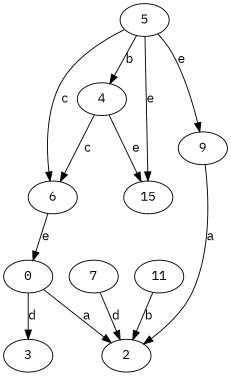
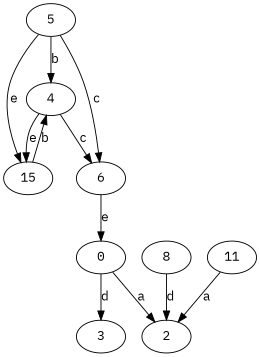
edge "15" -> "4": added, label "b"
node "9": removed
node "7": label "7" -> "8"
edge "11" -> "2": label "b" -> "a"
